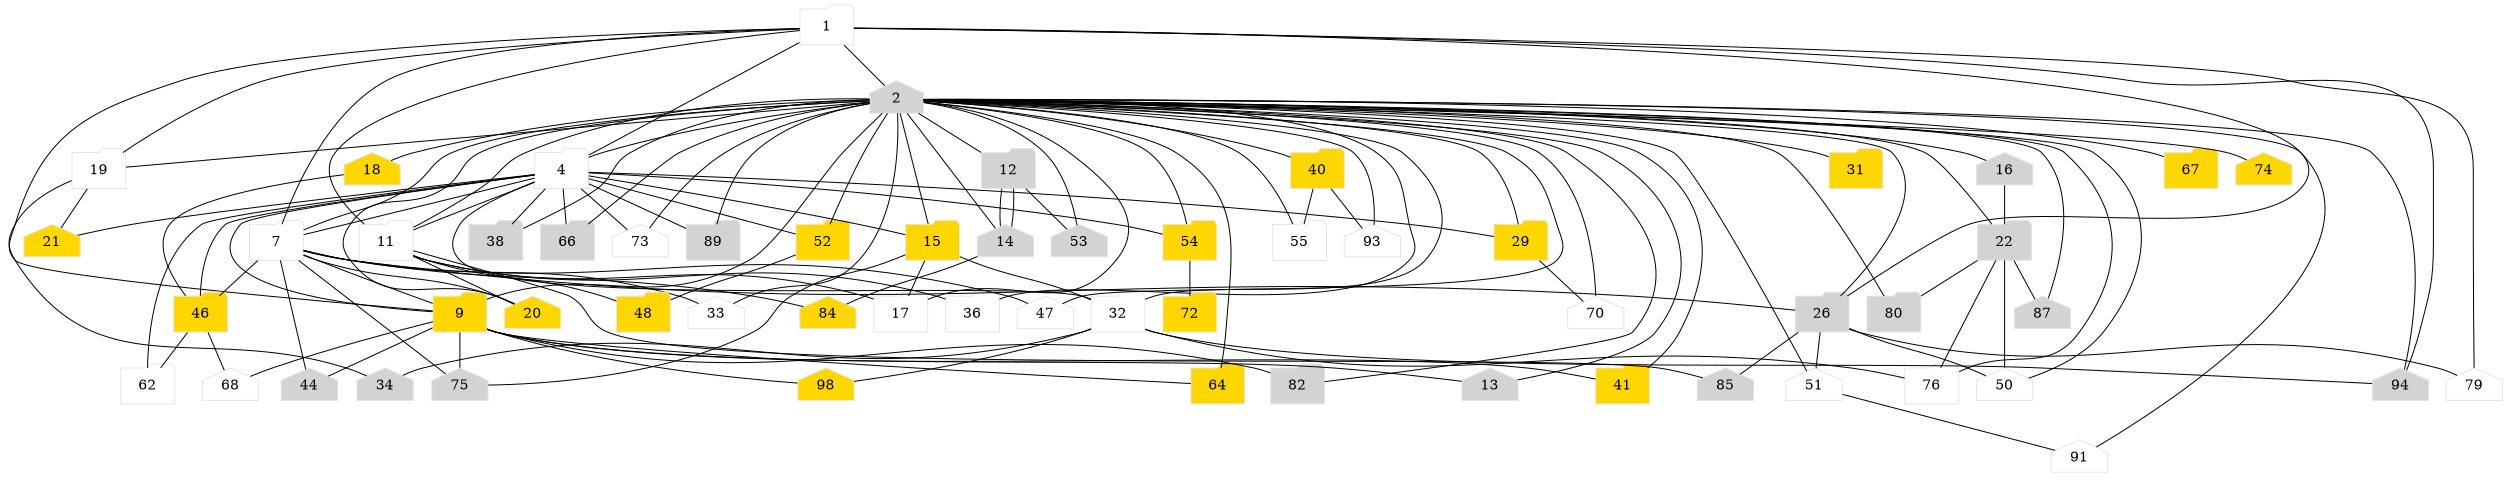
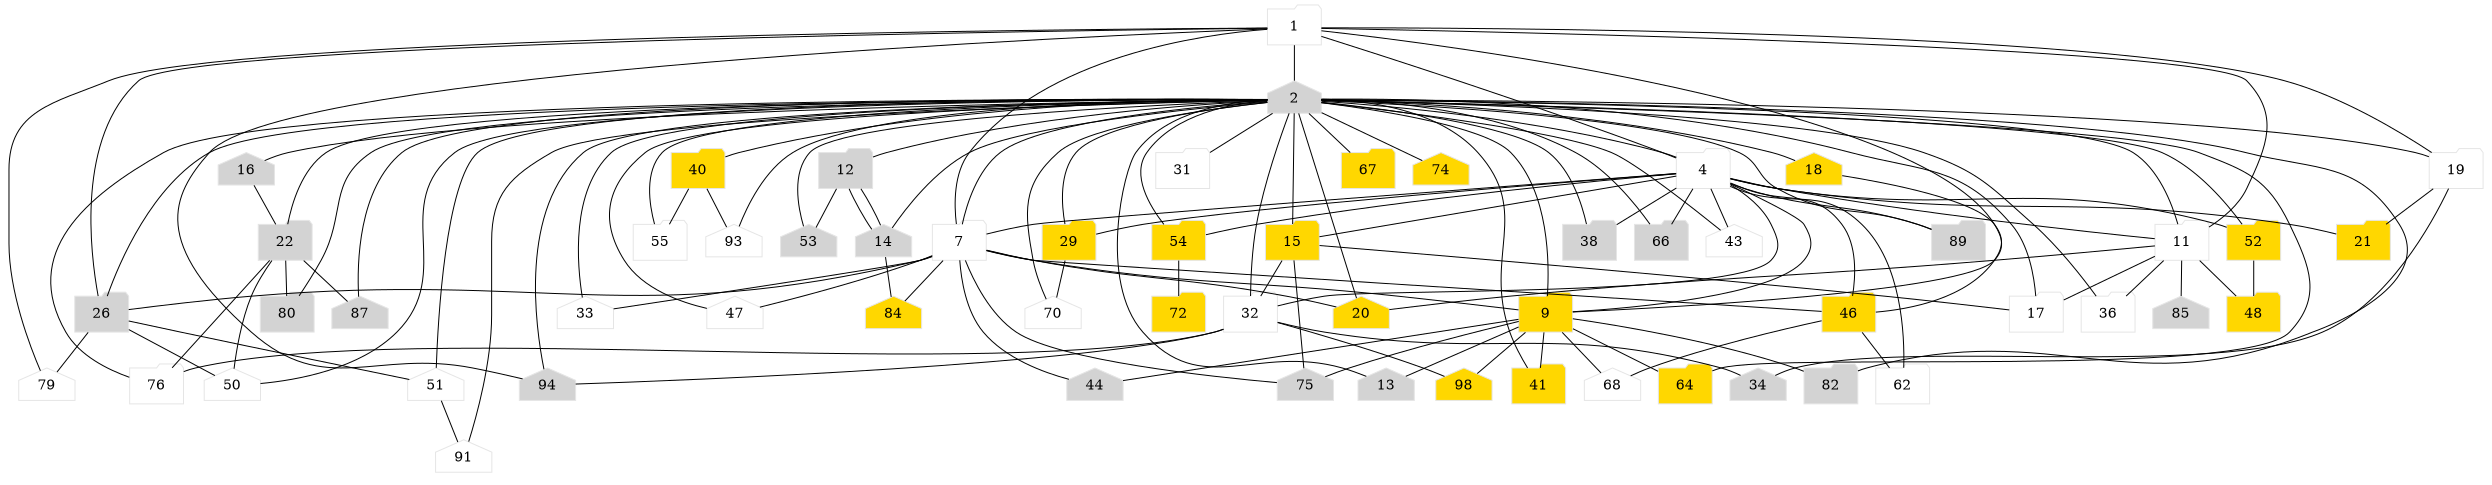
node "31": fillcolor gold -> white
node "21": shape house -> folder
node "73": label "73" -> "43"
edge "26" -- "85": removed
